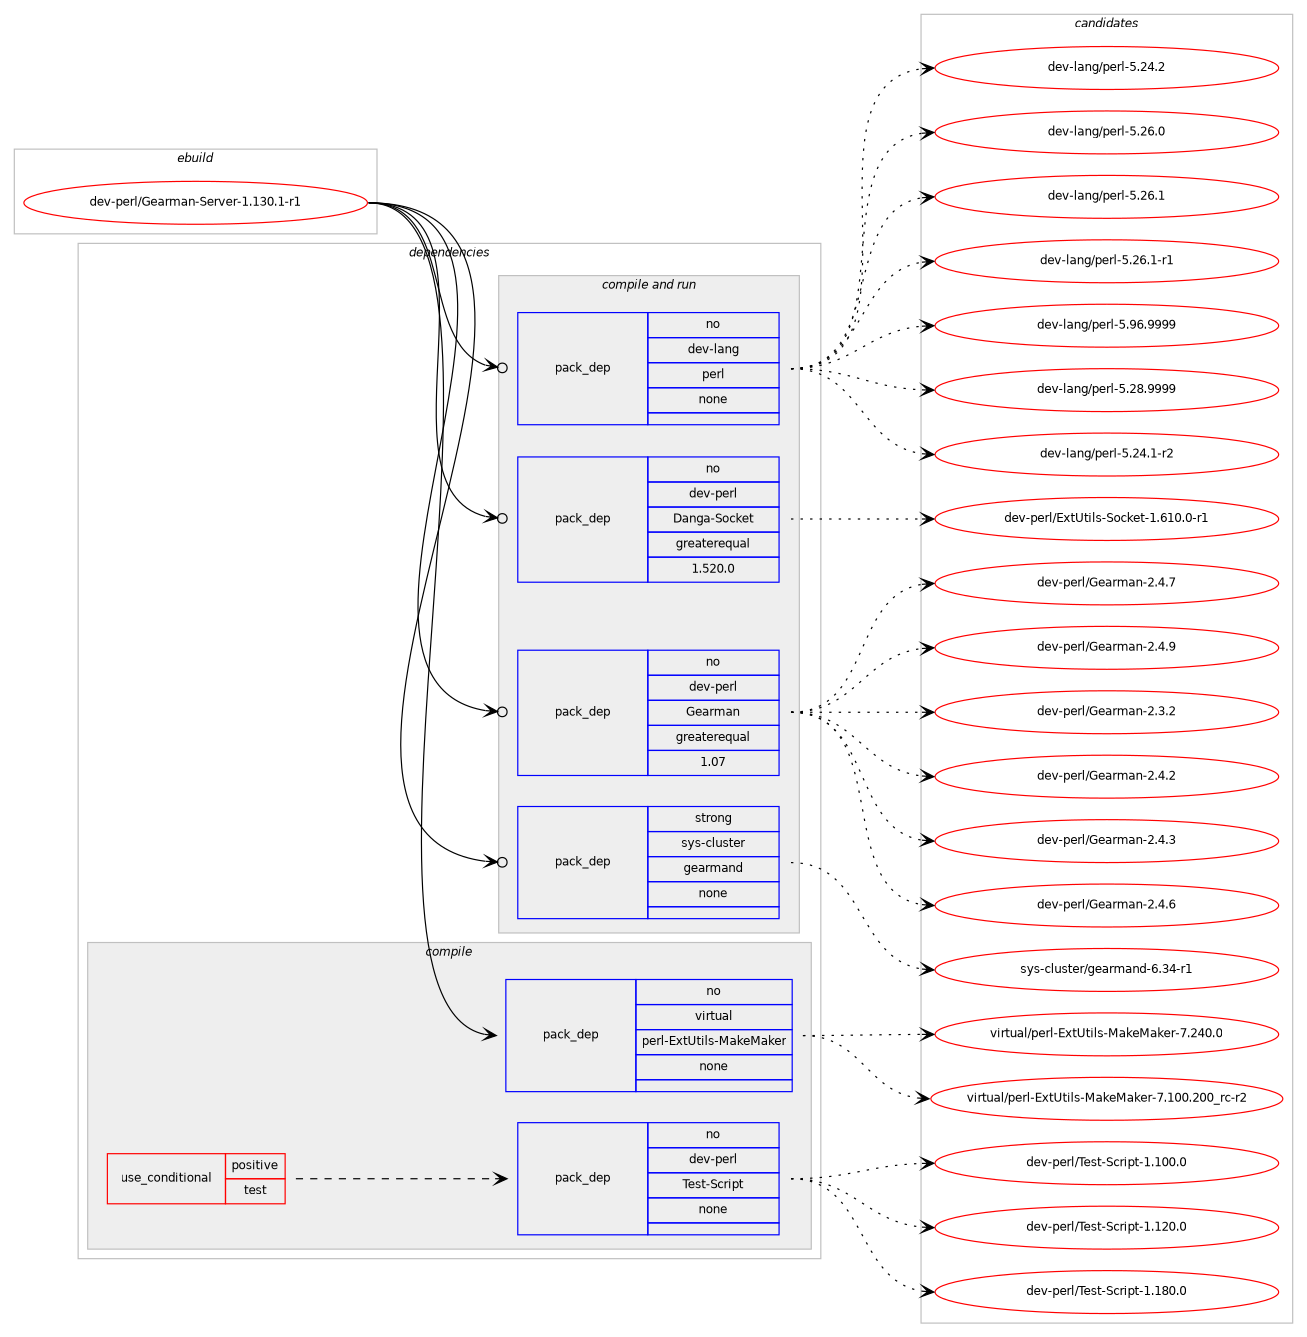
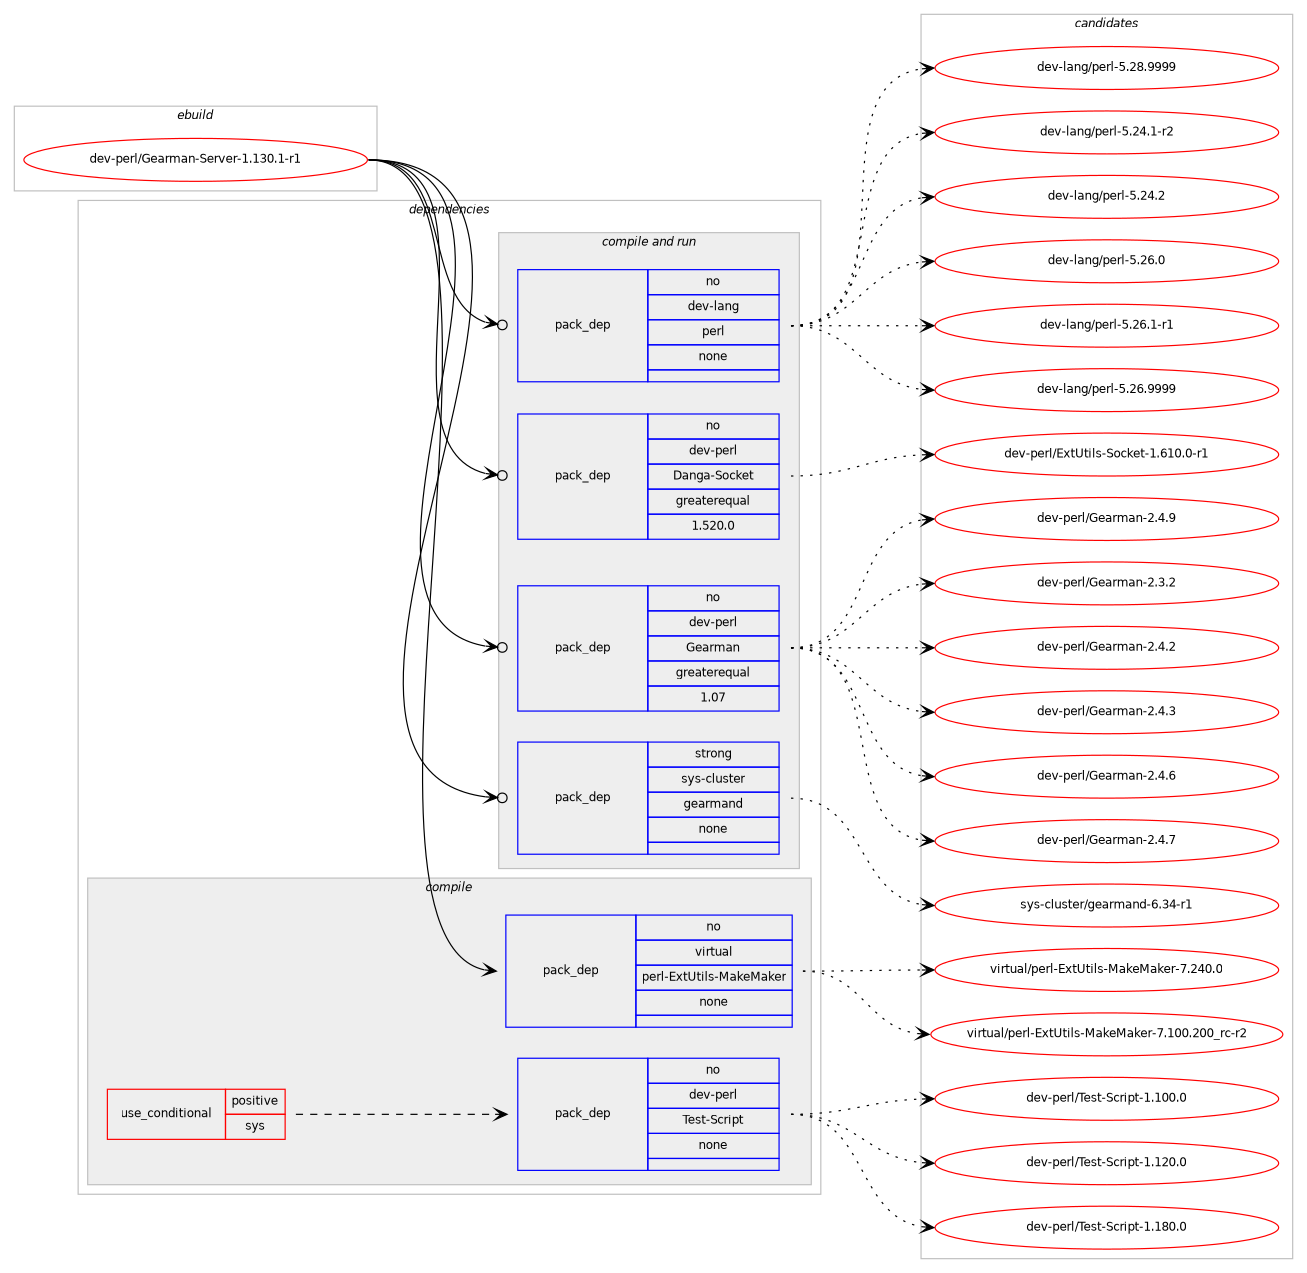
node "dev-lang/perl-5.26.1": removed
node "dev-lang/perl-5.96.9999": label "dev-lang/perl-5.96.9999" -> "dev-lang/perl-5.26.9999"
node "use_conditional": text "test" -> "sys"
